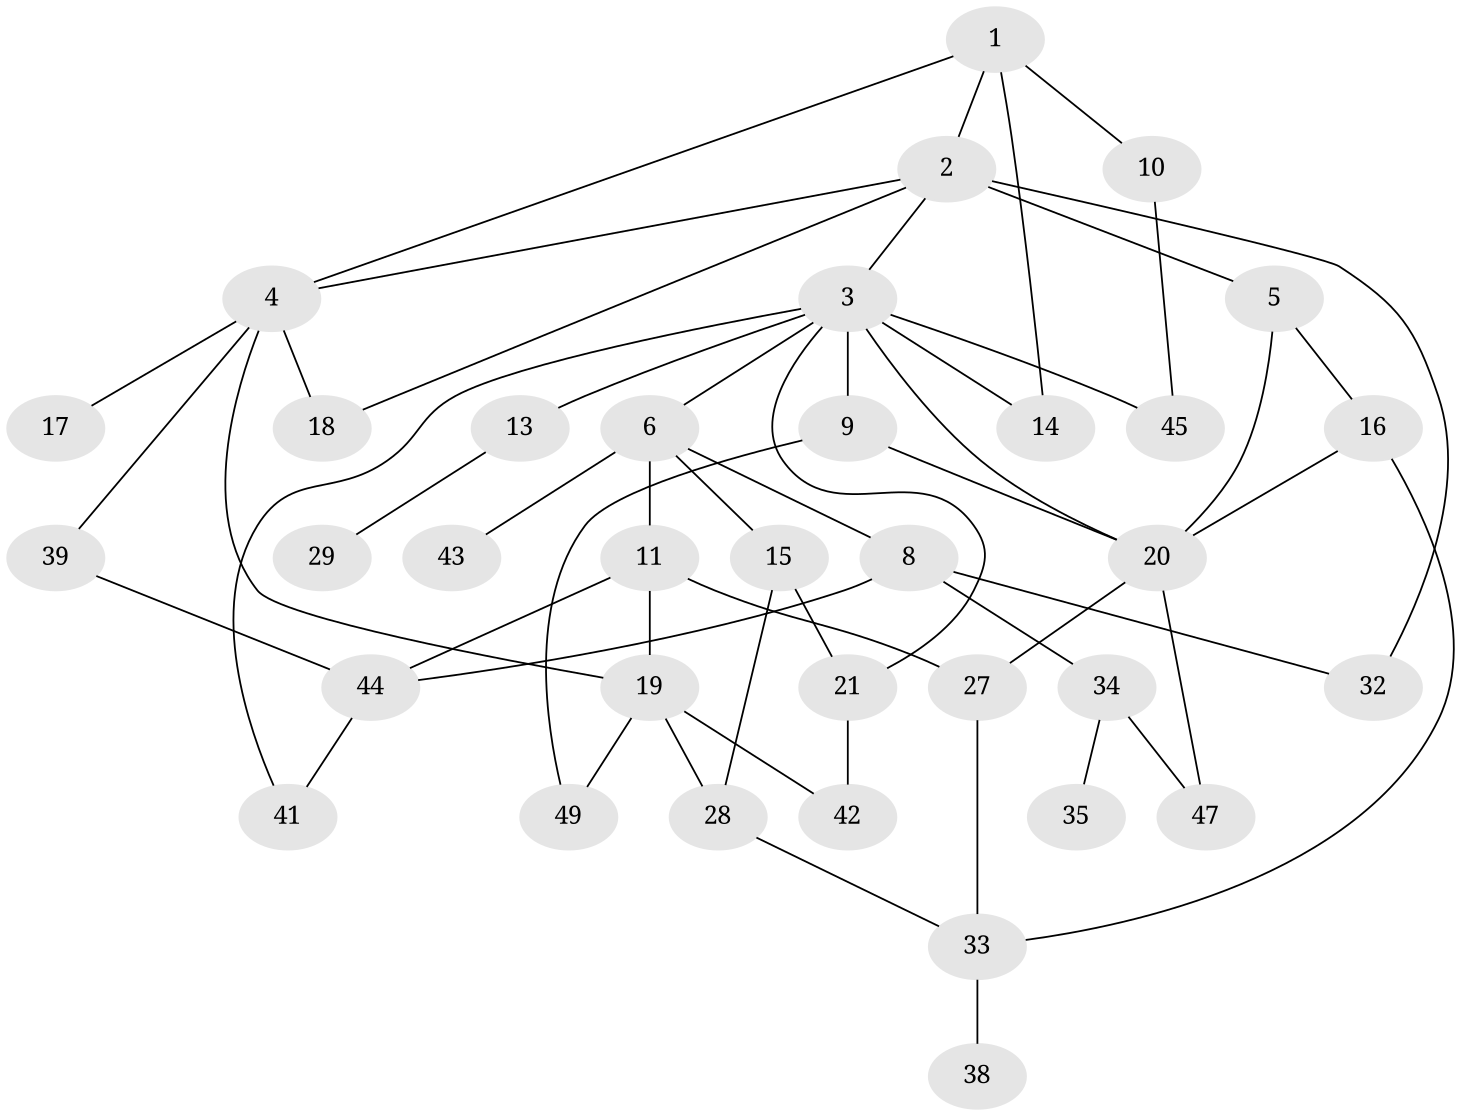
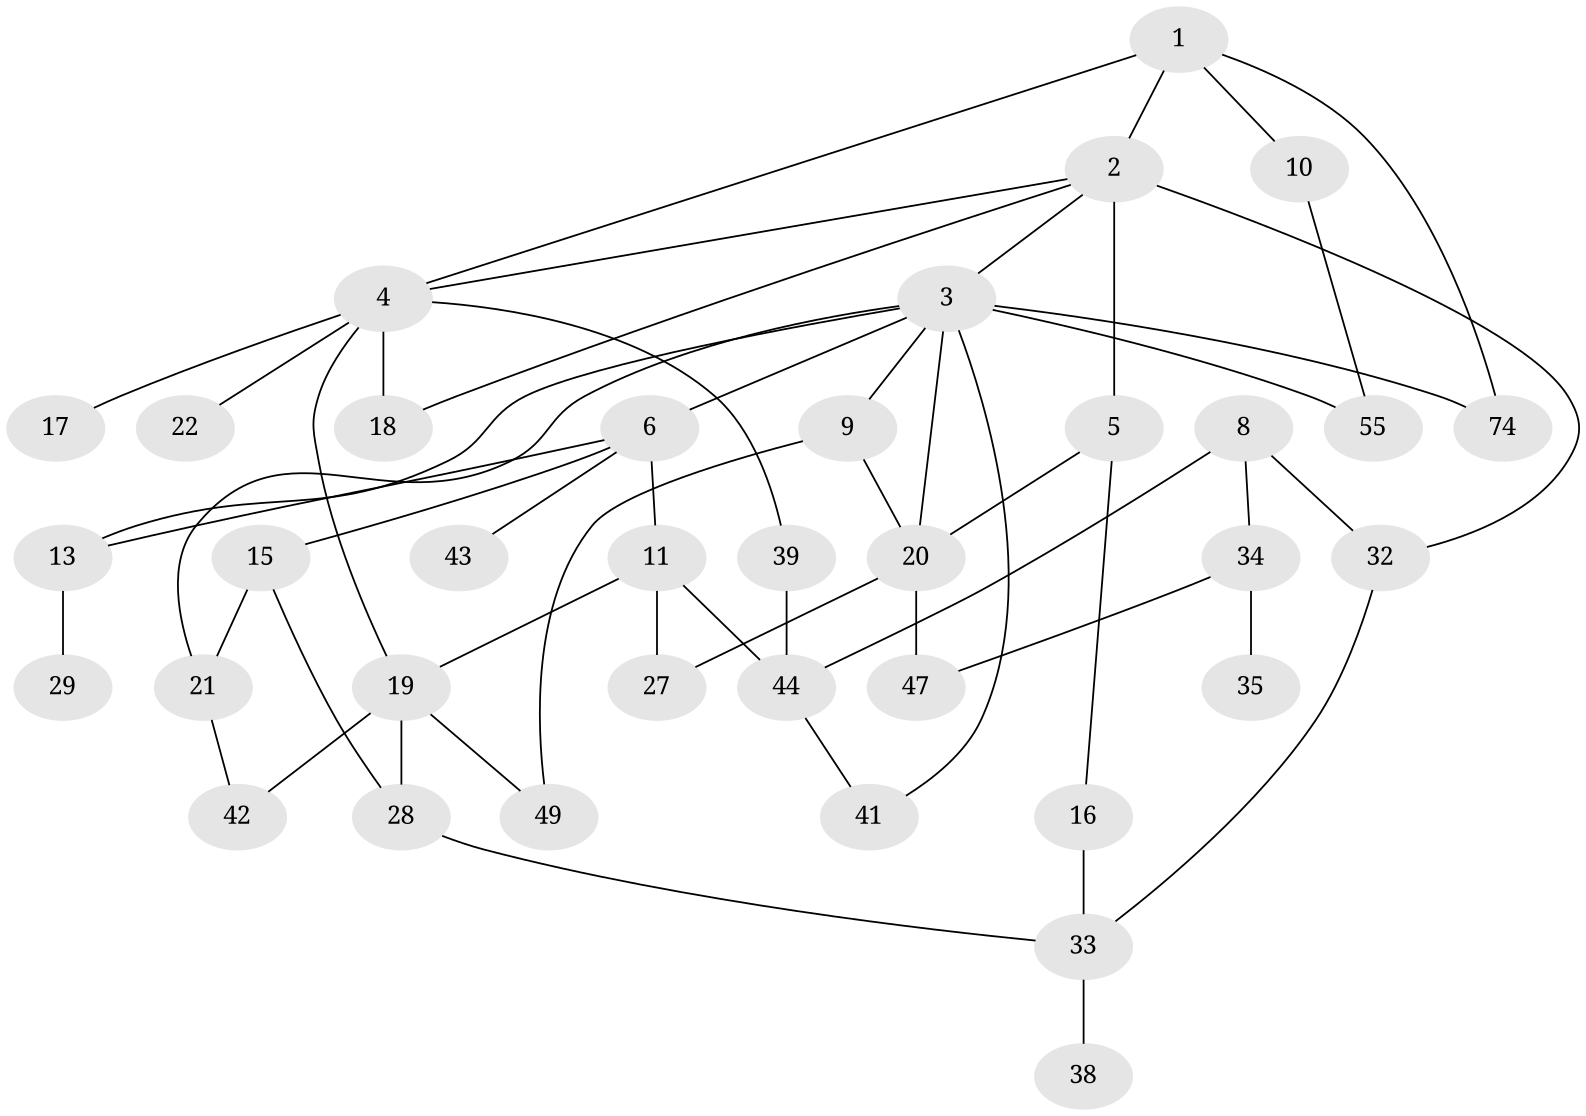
node "22": added
node "14": label "14" -> "74"
node "45": label "45" -> "55"
edge "6" -- "8": now "6" -- "13"
edge "16" -- "20": removed
edge "27" -- "33": now "32" -- "33"
